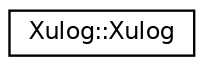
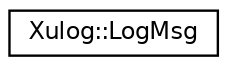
node "Xulog::Xulog": label "Xulog::Xulog" -> "Xulog::LogMsg"
